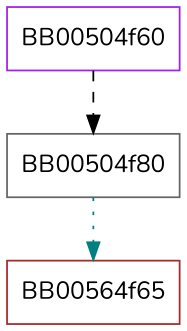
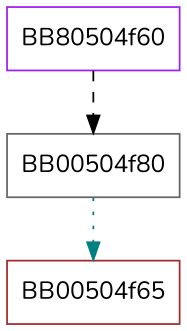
node "BB00504f60": label "BB00504f60" -> "BB80504f60"
node "BB00564f65": label "BB00564f65" -> "BB00504f65"
